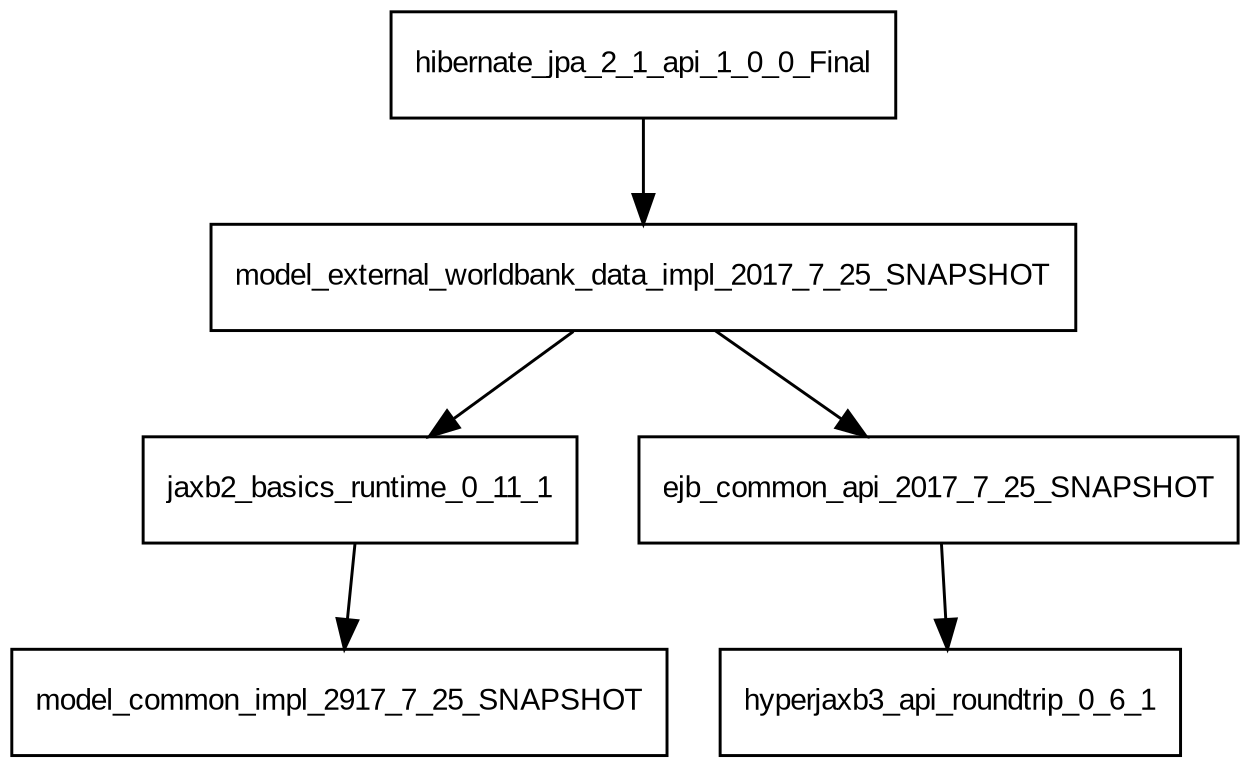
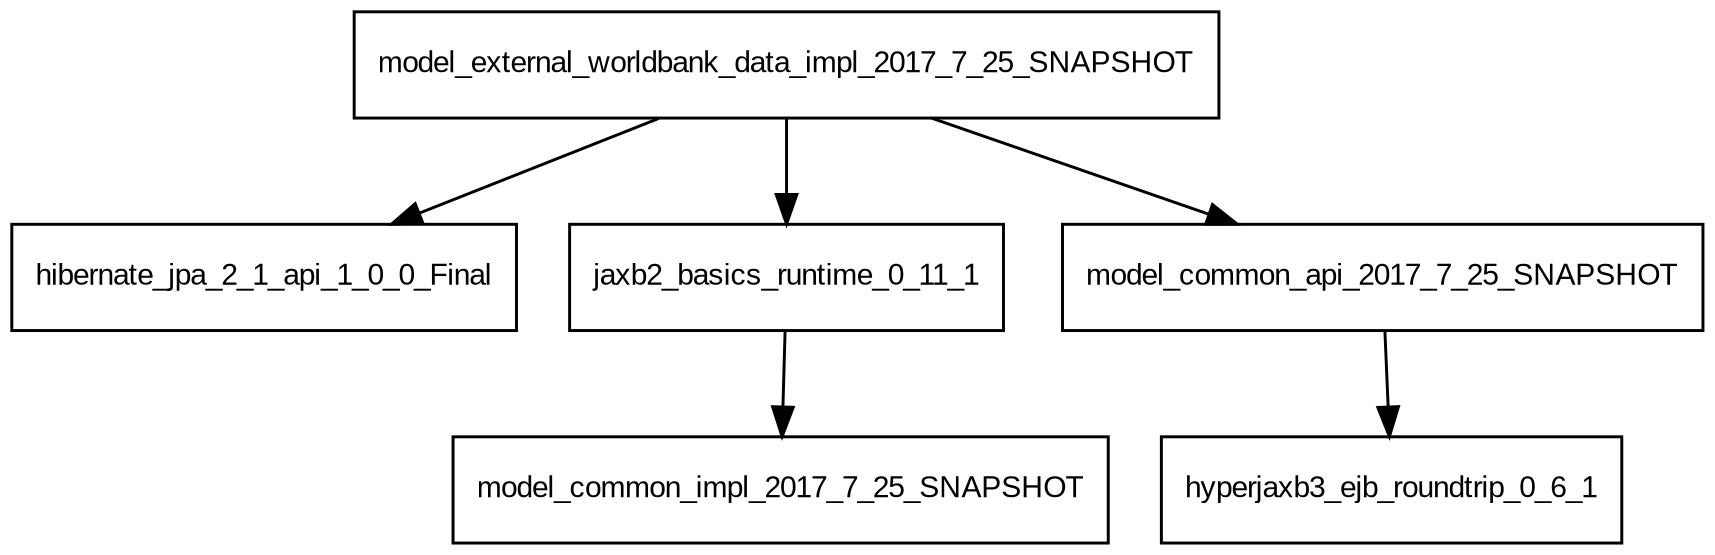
edge "hibernate_jpa_2_1_api_1_0_0_Final" -> "model_external_worldbank_data_impl_2017_7_25_SNAPSHOT": reversed
node "ejb_common_api_2017_7_25_SNAPSHOT": label "ejb_common_api_2017_7_25_SNAPSHOT" -> "model_common_api_2017_7_25_SNAPSHOT"
node "model_common_impl_2917_7_25_SNAPSHOT": label "model_common_impl_2917_7_25_SNAPSHOT" -> "model_common_impl_2017_7_25_SNAPSHOT"
node "hyperjaxb3_api_roundtrip_0_6_1": label "hyperjaxb3_api_roundtrip_0_6_1" -> "hyperjaxb3_ejb_roundtrip_0_6_1"
